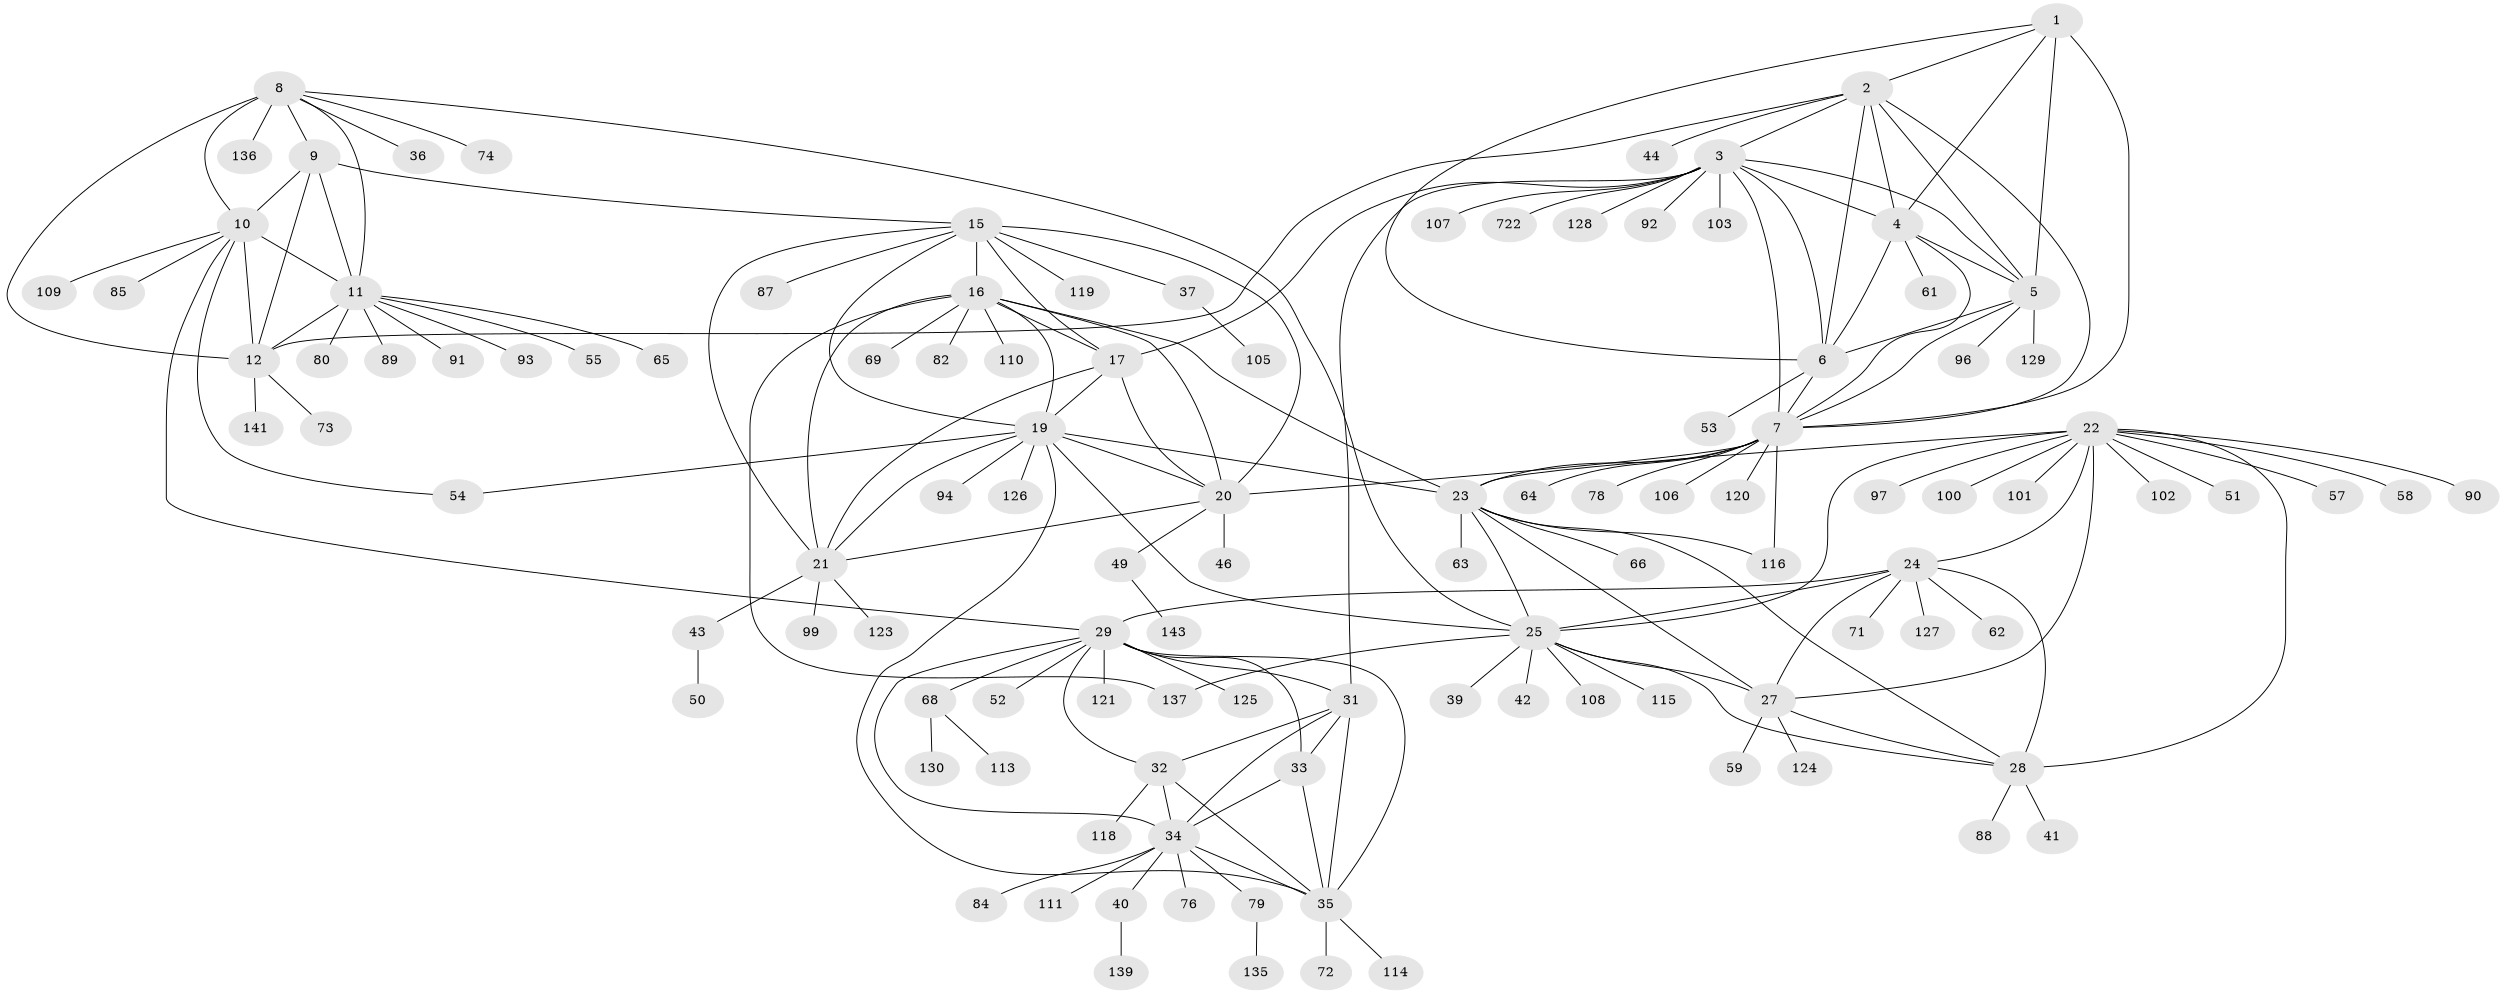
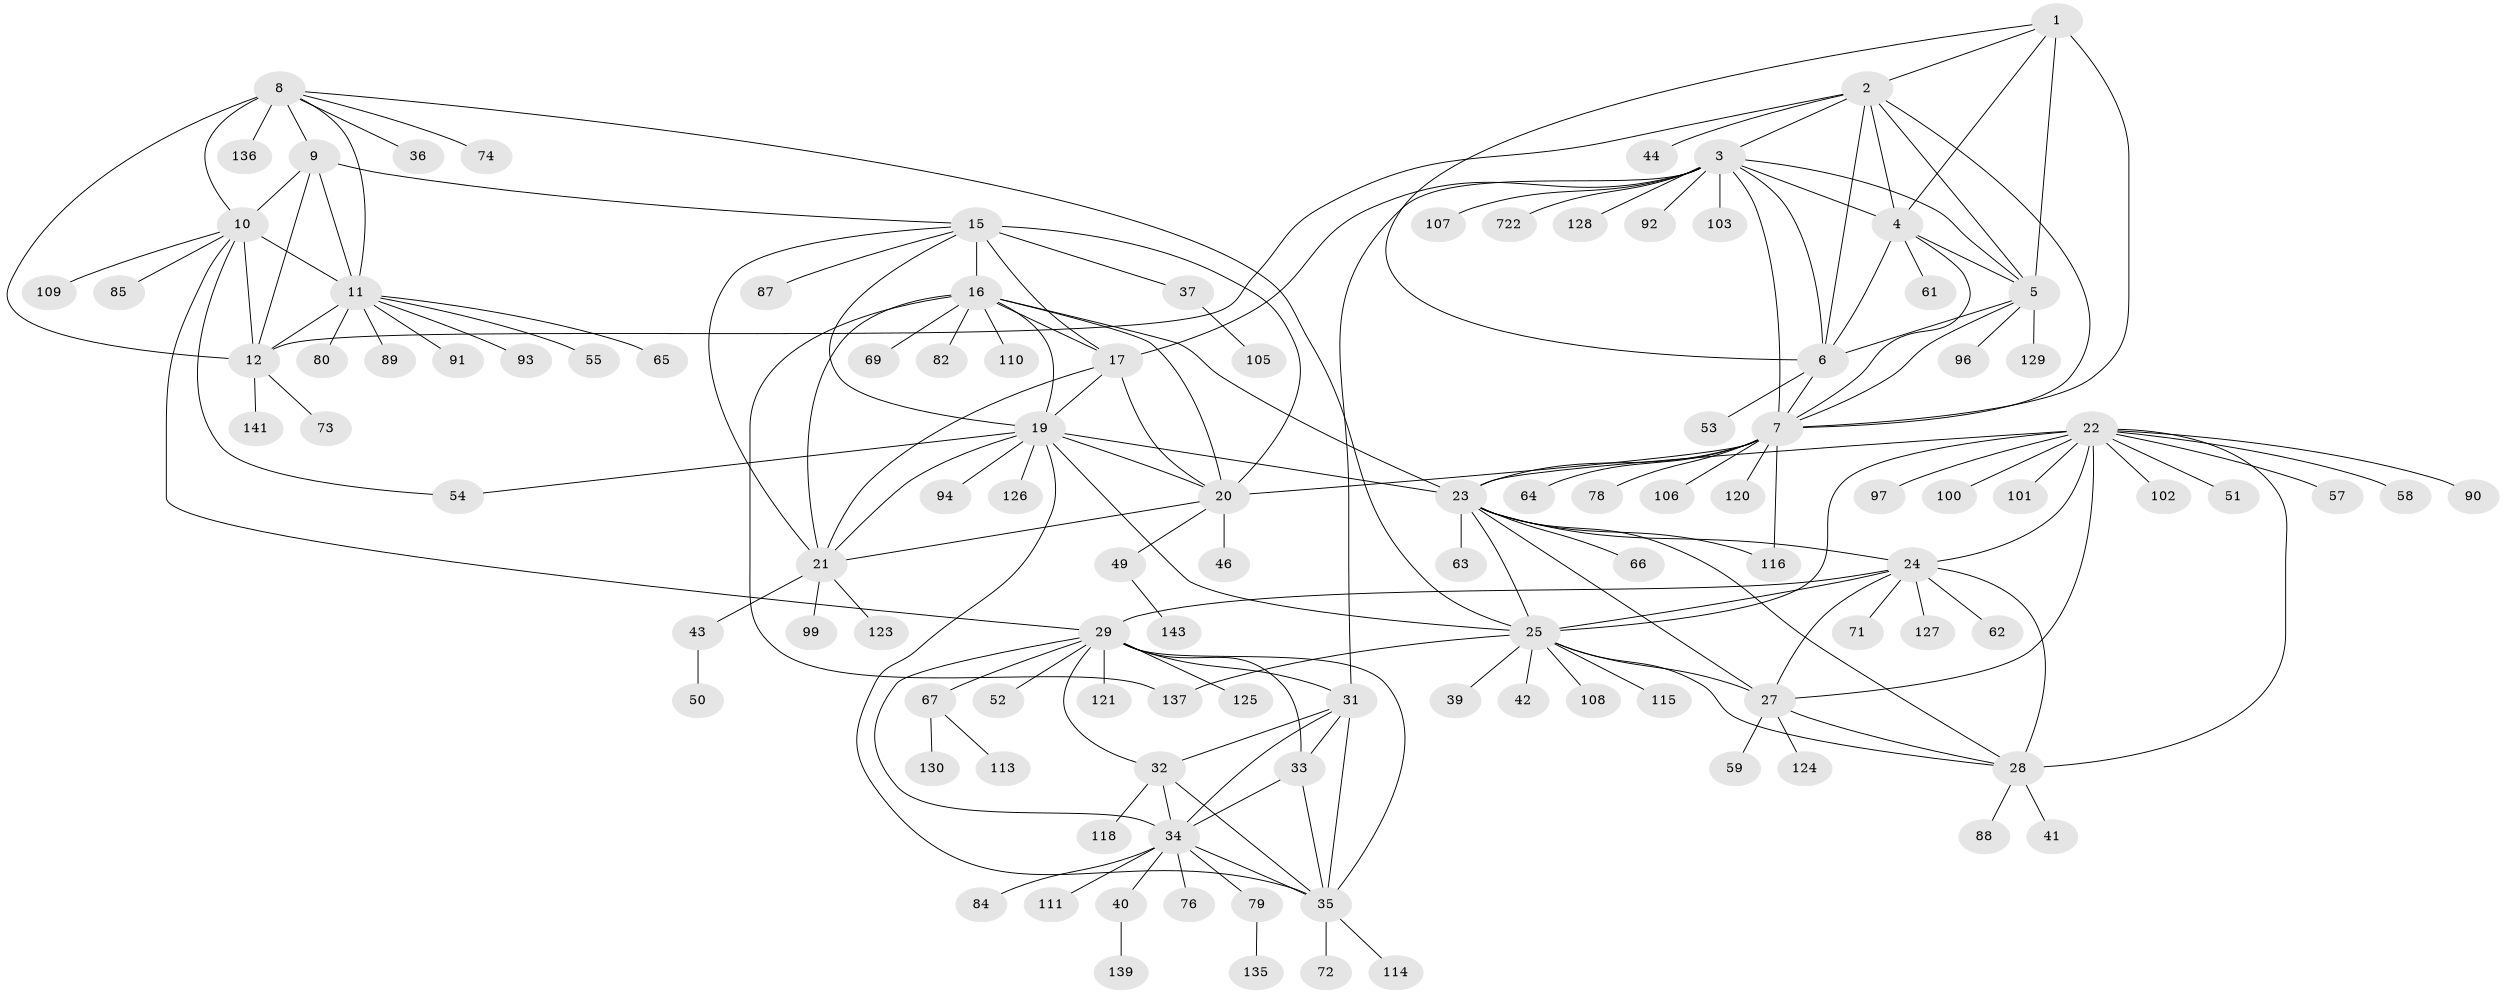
node "119": removed
edge "23" -- "24": added
node "68": label "68" -> "67"
